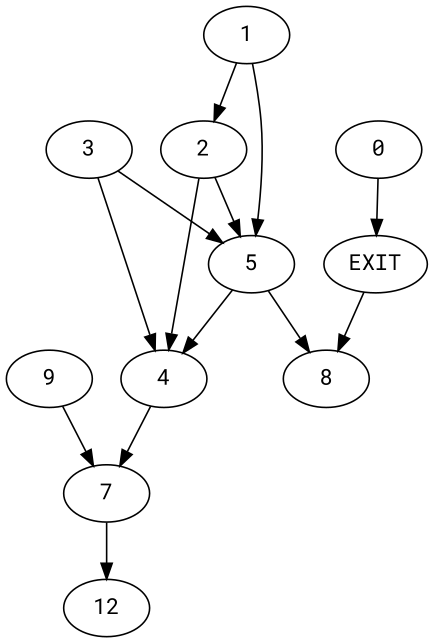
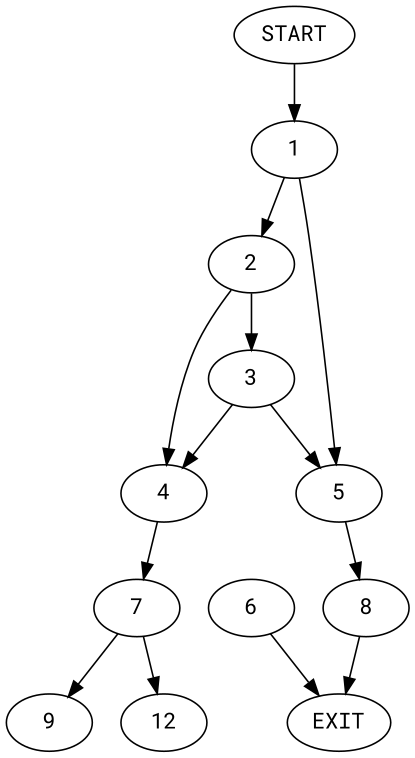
node "START": added
node "0": label "0" -> "6"
edge "2" -> "5": now "2" -> "3"
edge "EXIT" -> "8": reversed
edge "5" -> "4": removed
edge "9" -> "7": reversed
